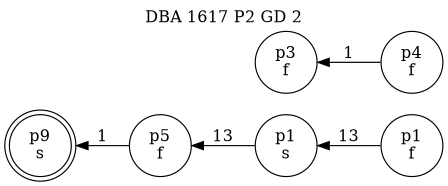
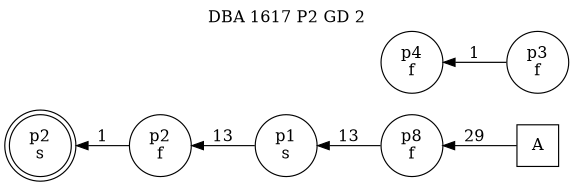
edge "p4 f" -> "p3 f": reversed
node "p9 s": label "p9 s" -> "p2 s"
node "p5 f": label "p5 f" -> "p2 f"
node "p1 f": label "p1 f" -> "p8 f"
node "A": added
